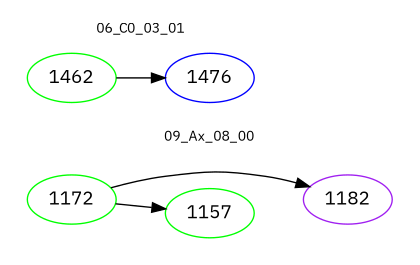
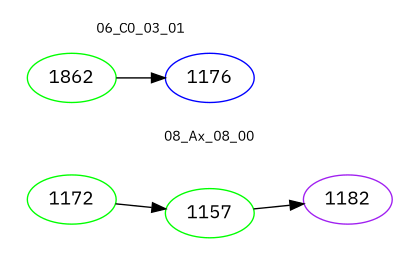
node "1462": label "1462" -> "1862"
node "1476": label "1476" -> "1176"
cluster "09_Ax_08_00": label "09_Ax_08_00" -> "08_Ax_08_00"
edge "1172" -> "1182": now "1157" -> "1182"
